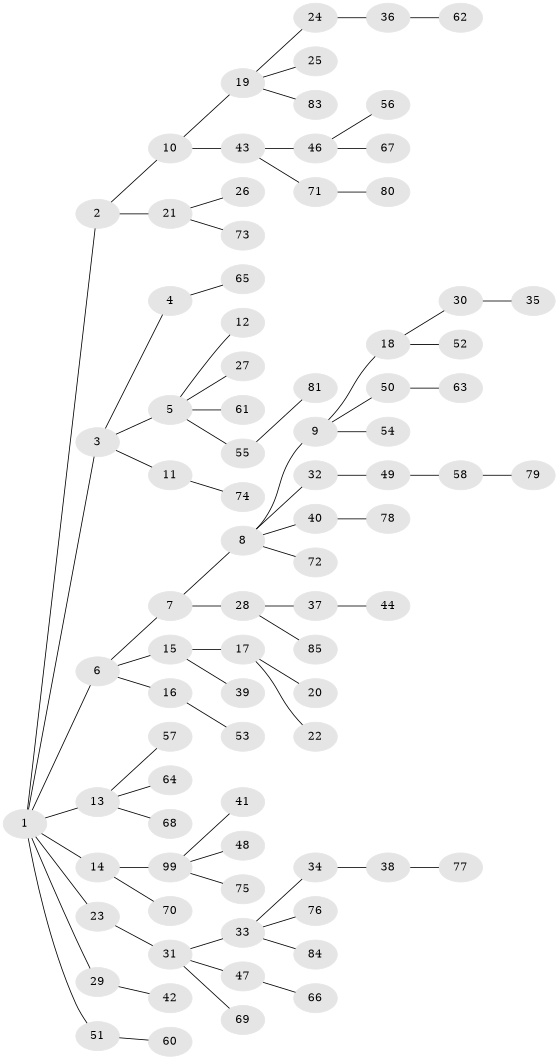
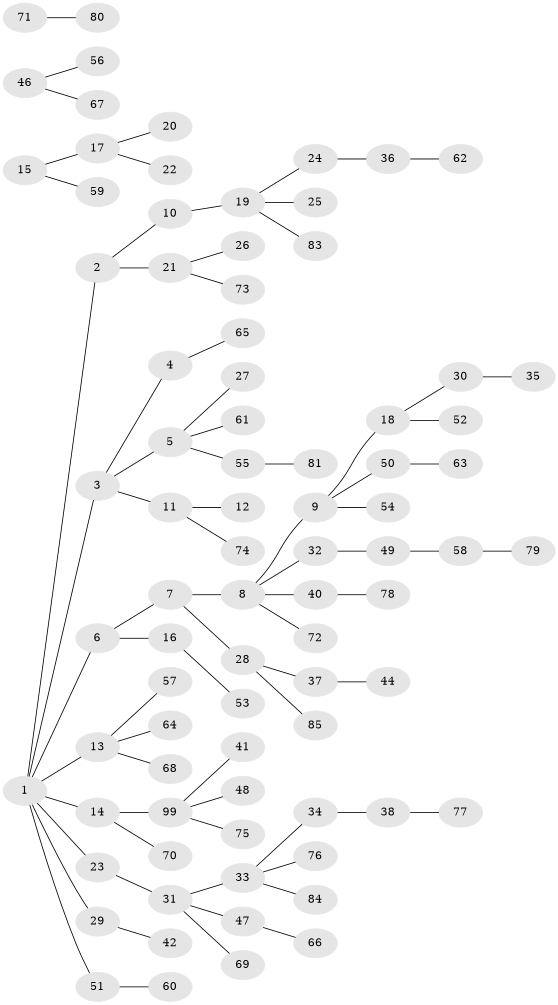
node "43": removed
edge "12" -- "5": now "12" -- "11"
edge "15" -- "6": removed
node "39": label "39" -> "59"
